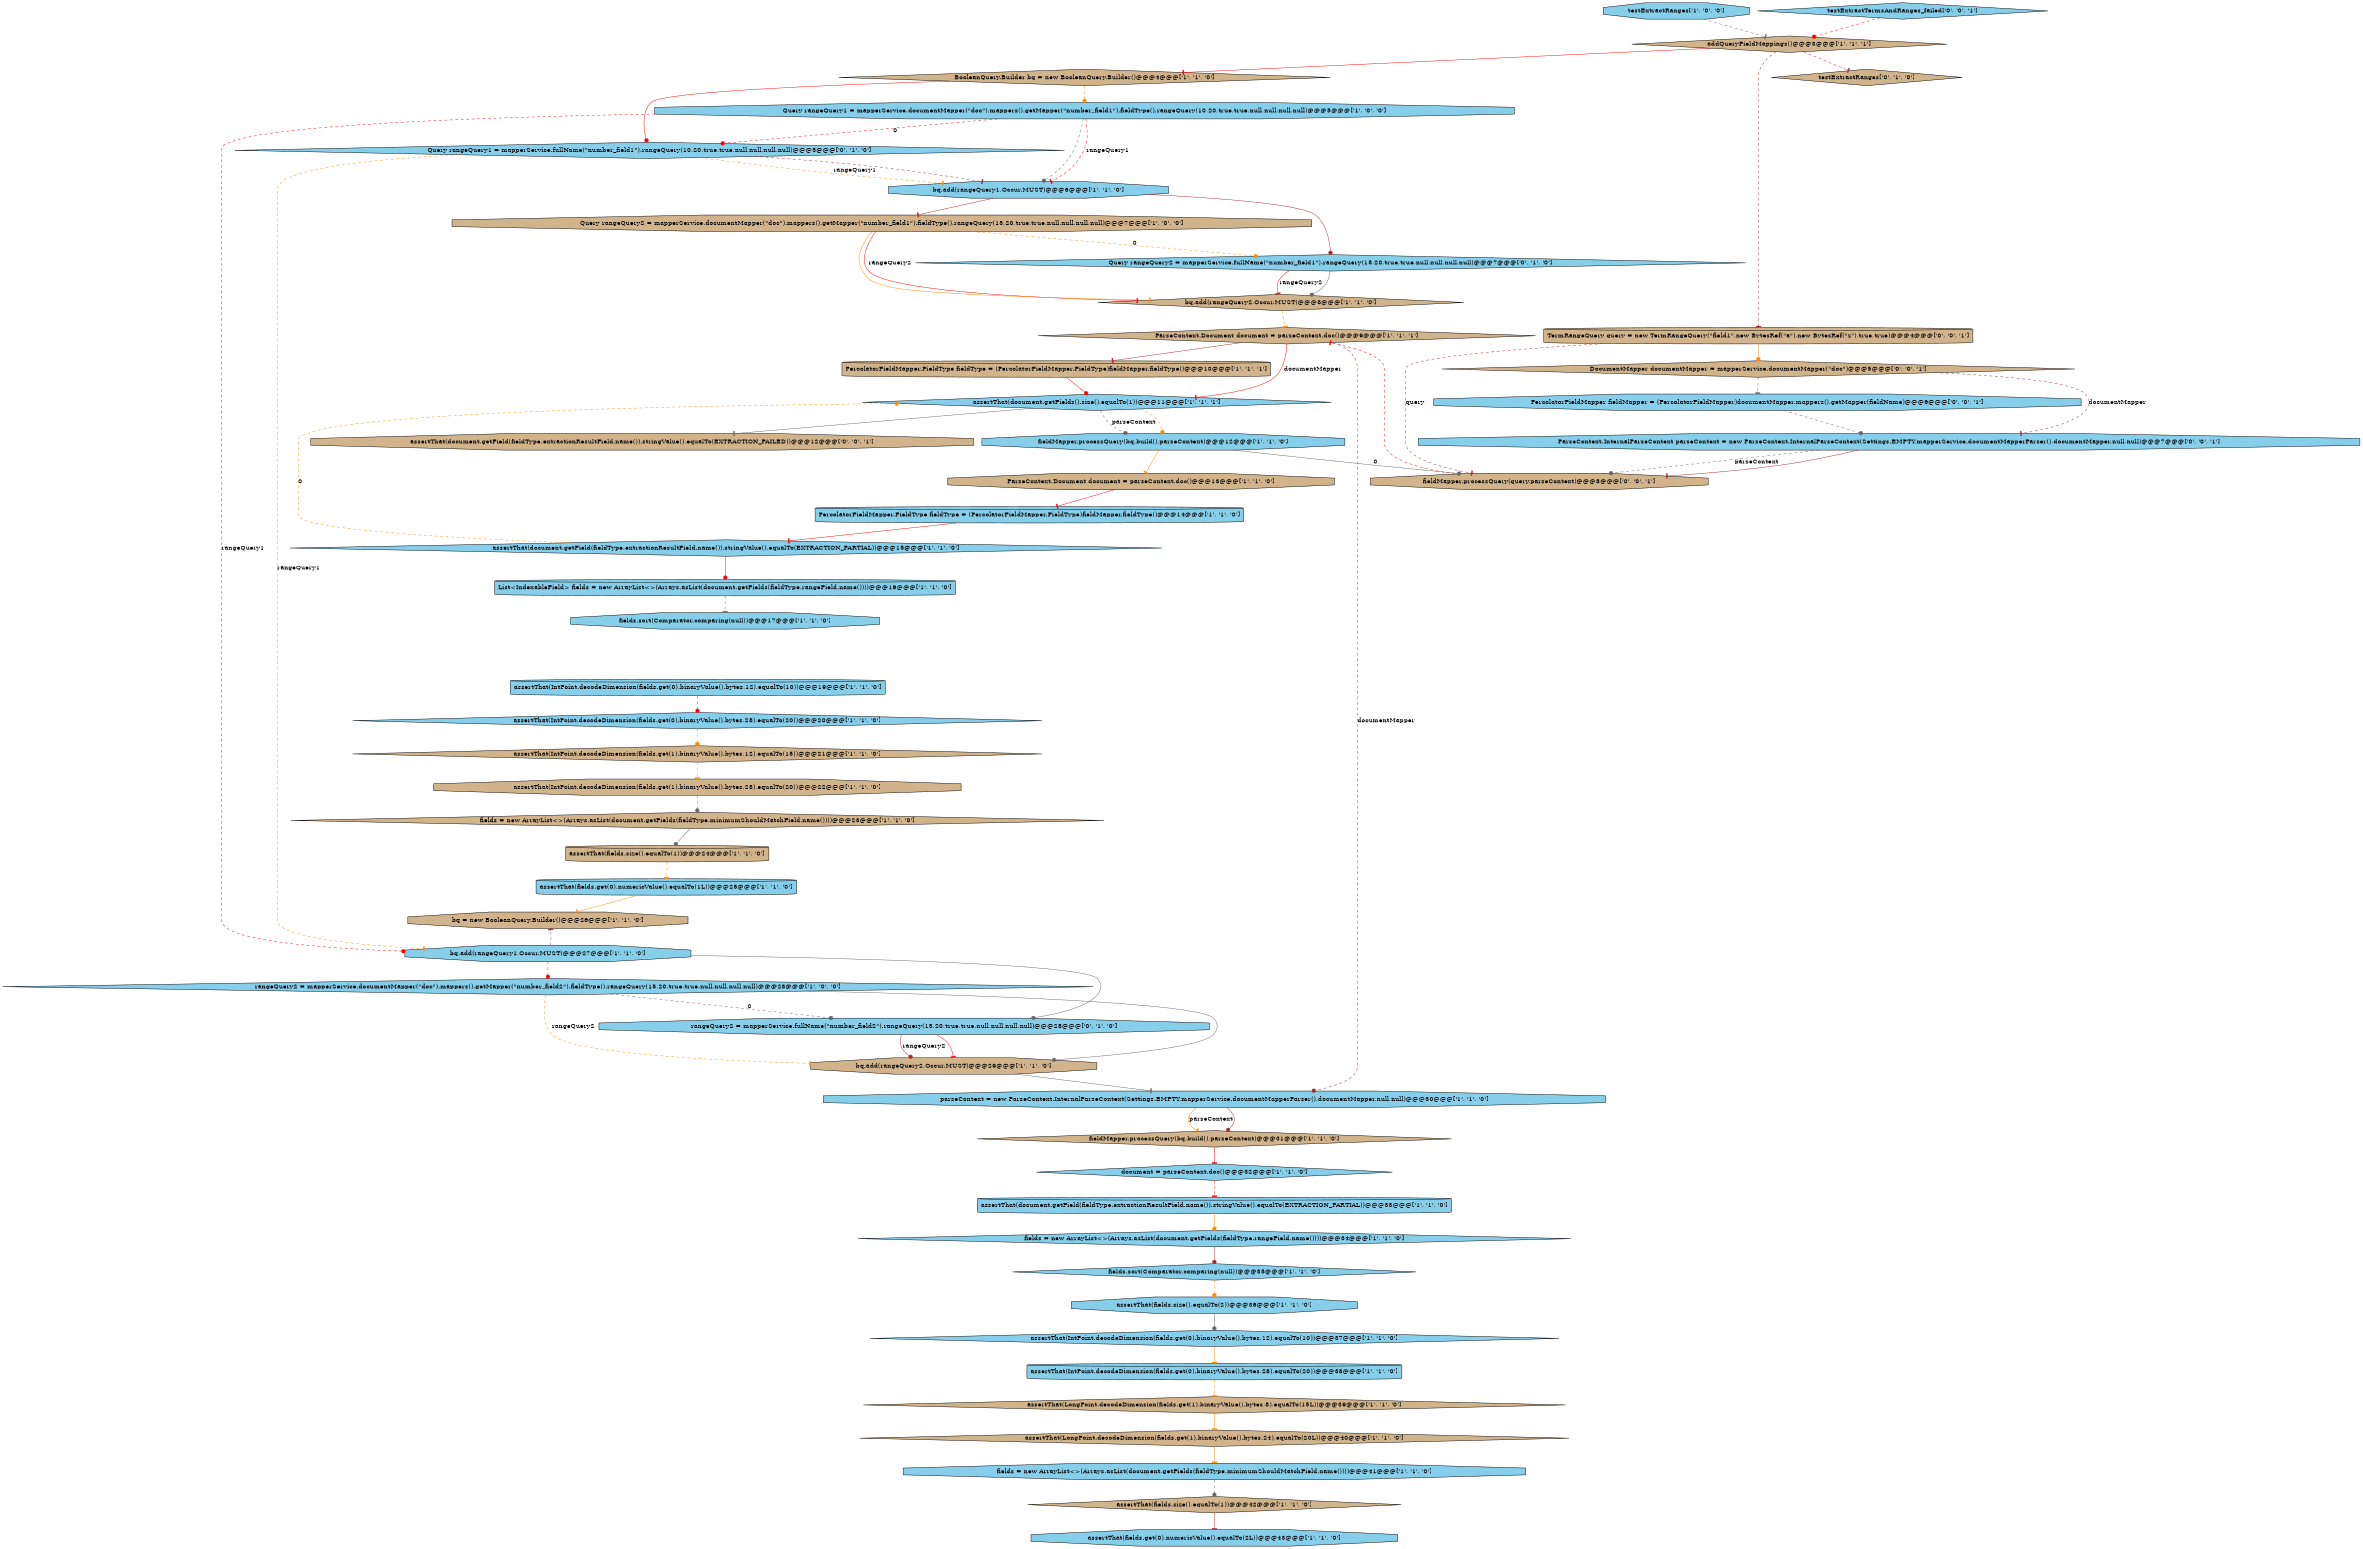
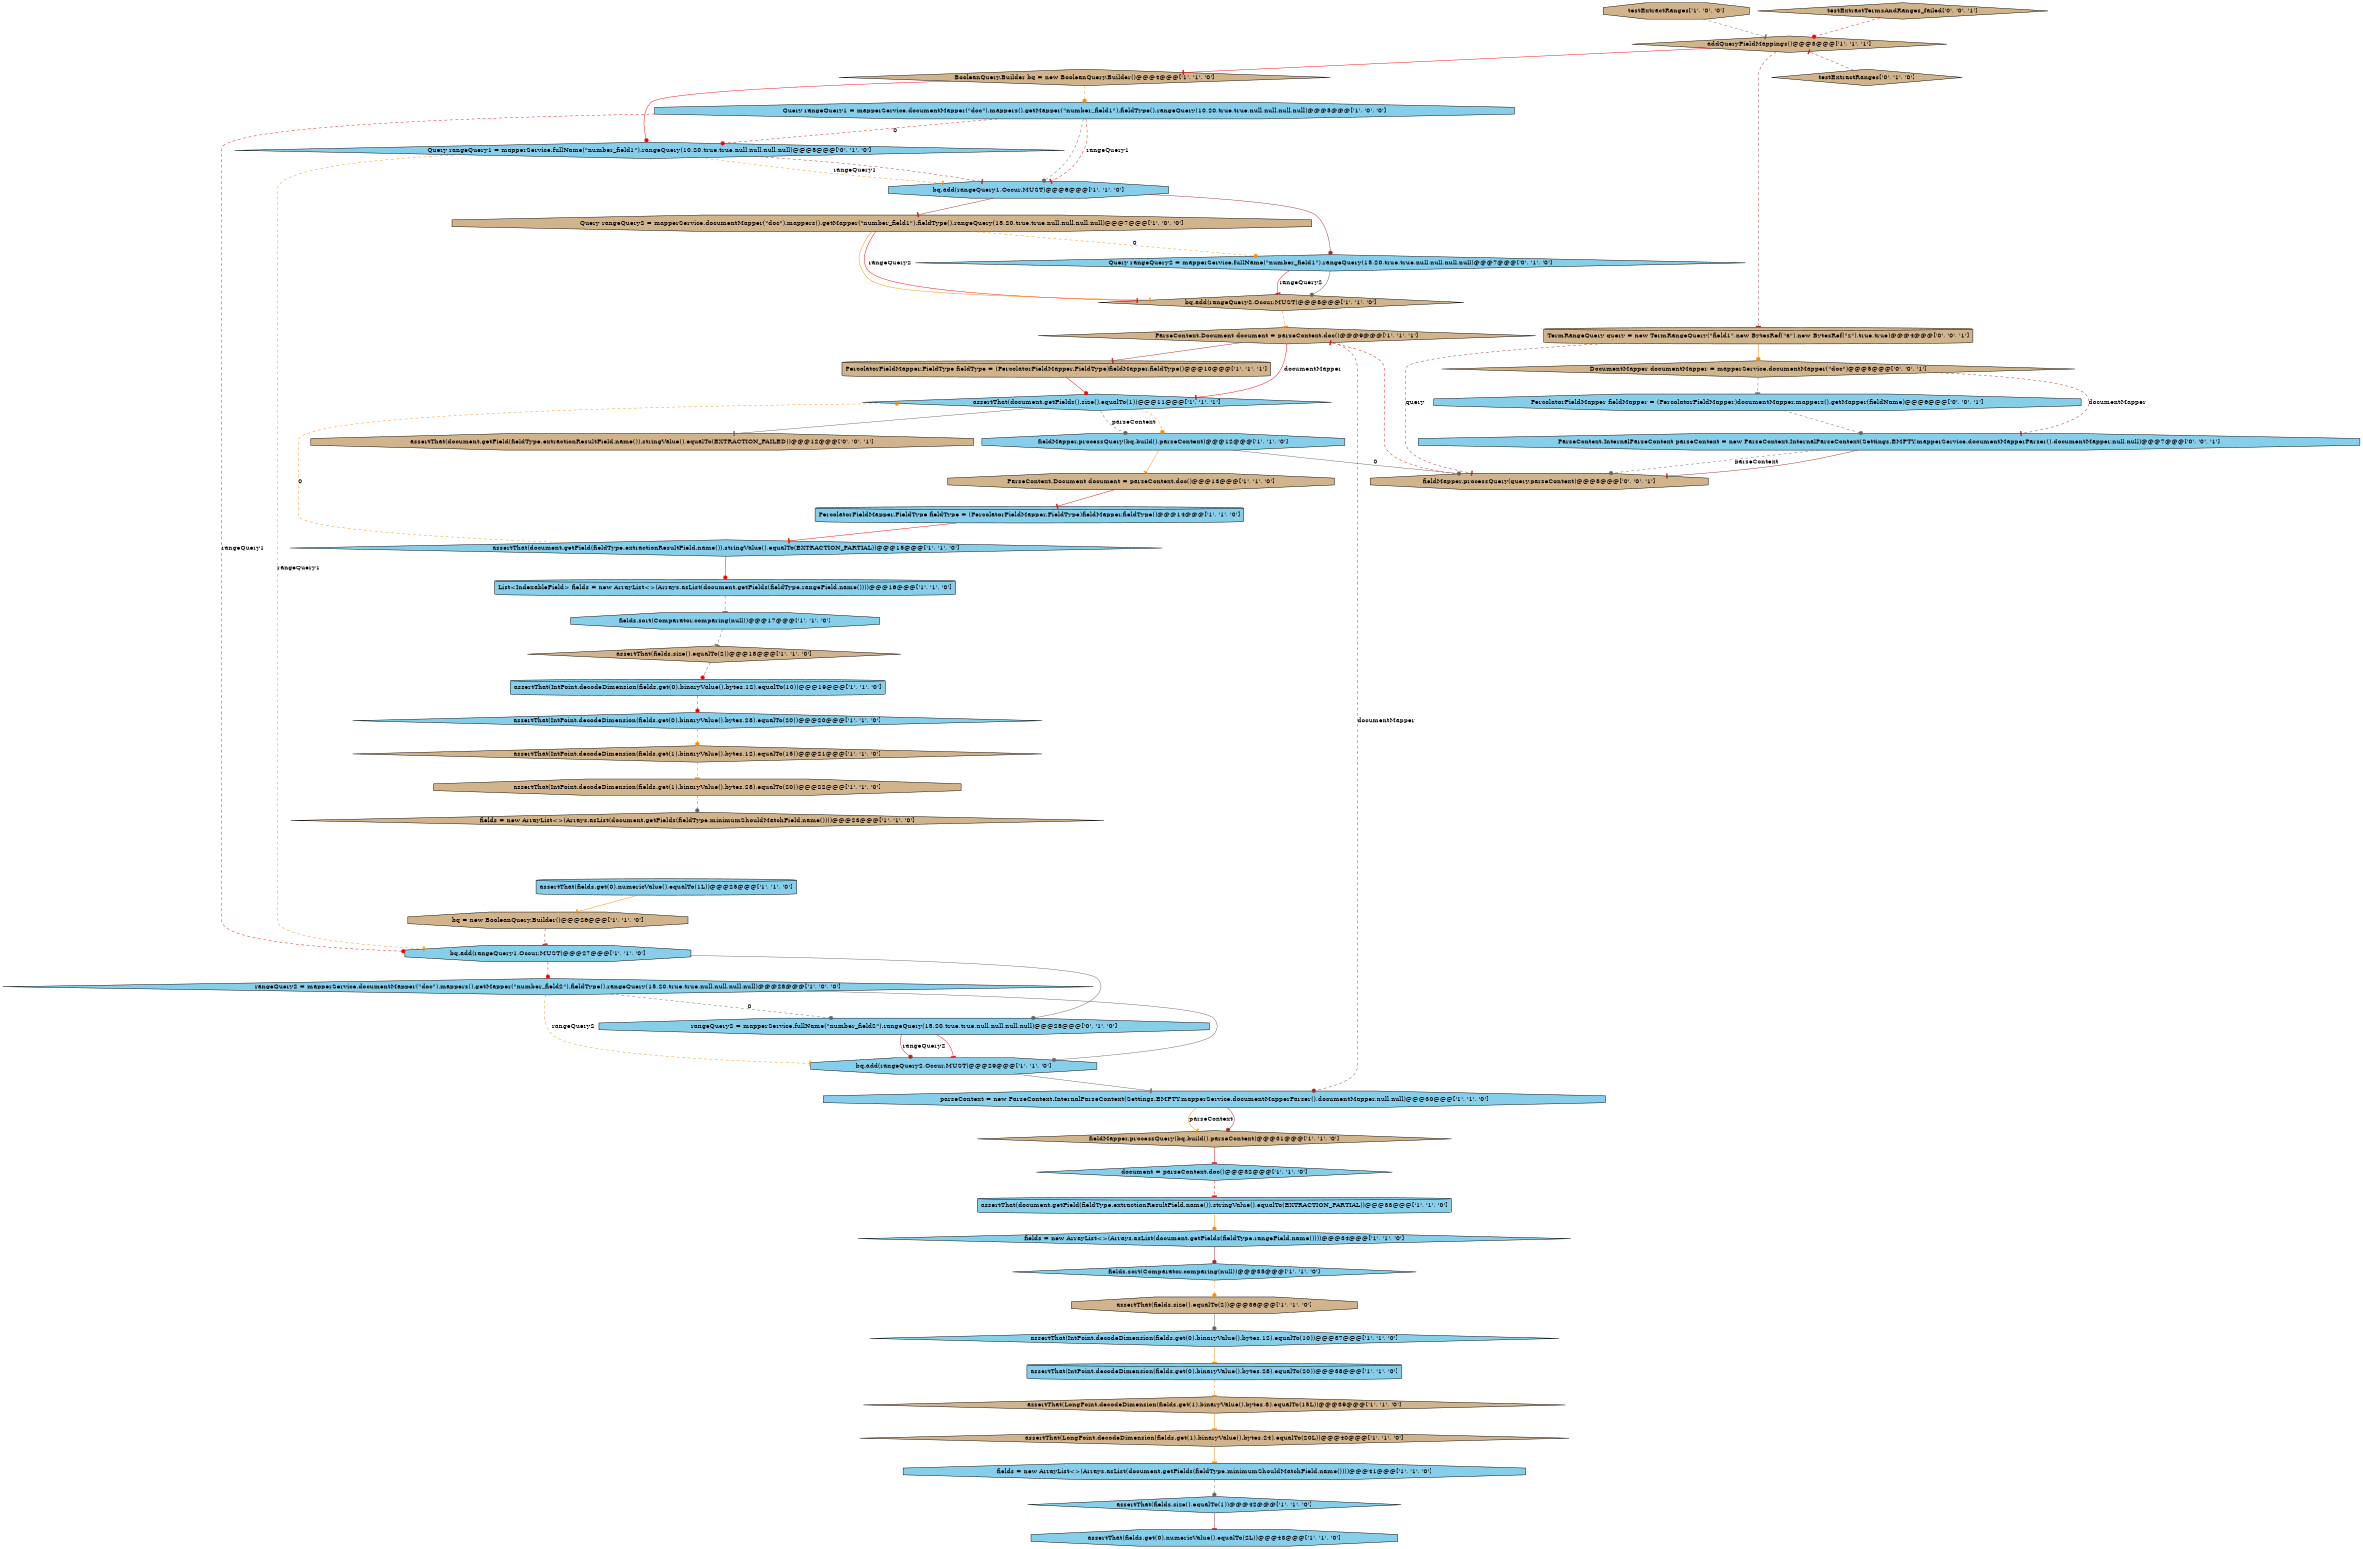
node "testExtractRanges['1', '0', '0']": fillcolor skyblue -> tan
node "testExtractTermsAndRanges_failed['0', '0', '1']": fillcolor skyblue -> tan
edge "addQueryFieldMappings()@@@3@@@['1', '1', '1']" -> "testExtractRanges['0', '1', '0']": reversed
node "assertThat(fields.size(),equalTo(2))@@@18@@@['1', '1', '0']": added
node "assertThat(fields.size(),equalTo(1))@@@24@@@['1', '1', '0']": removed
edge "bq.add(rangeQuery1,Occur.MUST)@@@27@@@['1', '1', '0']" -> "bq = new BooleanQuery.Builder()@@@26@@@['1', '1', '0']": reversed
node "bq.add(rangeQuery2,Occur.MUST)@@@29@@@['1', '1', '0']": fillcolor tan -> skyblue
node "assertThat(fields.size(),equalTo(2))@@@36@@@['1', '1', '0']": fillcolor skyblue -> tan
node "assertThat(fields.size(),equalTo(1))@@@42@@@['1', '1', '0']": fillcolor tan -> skyblue
